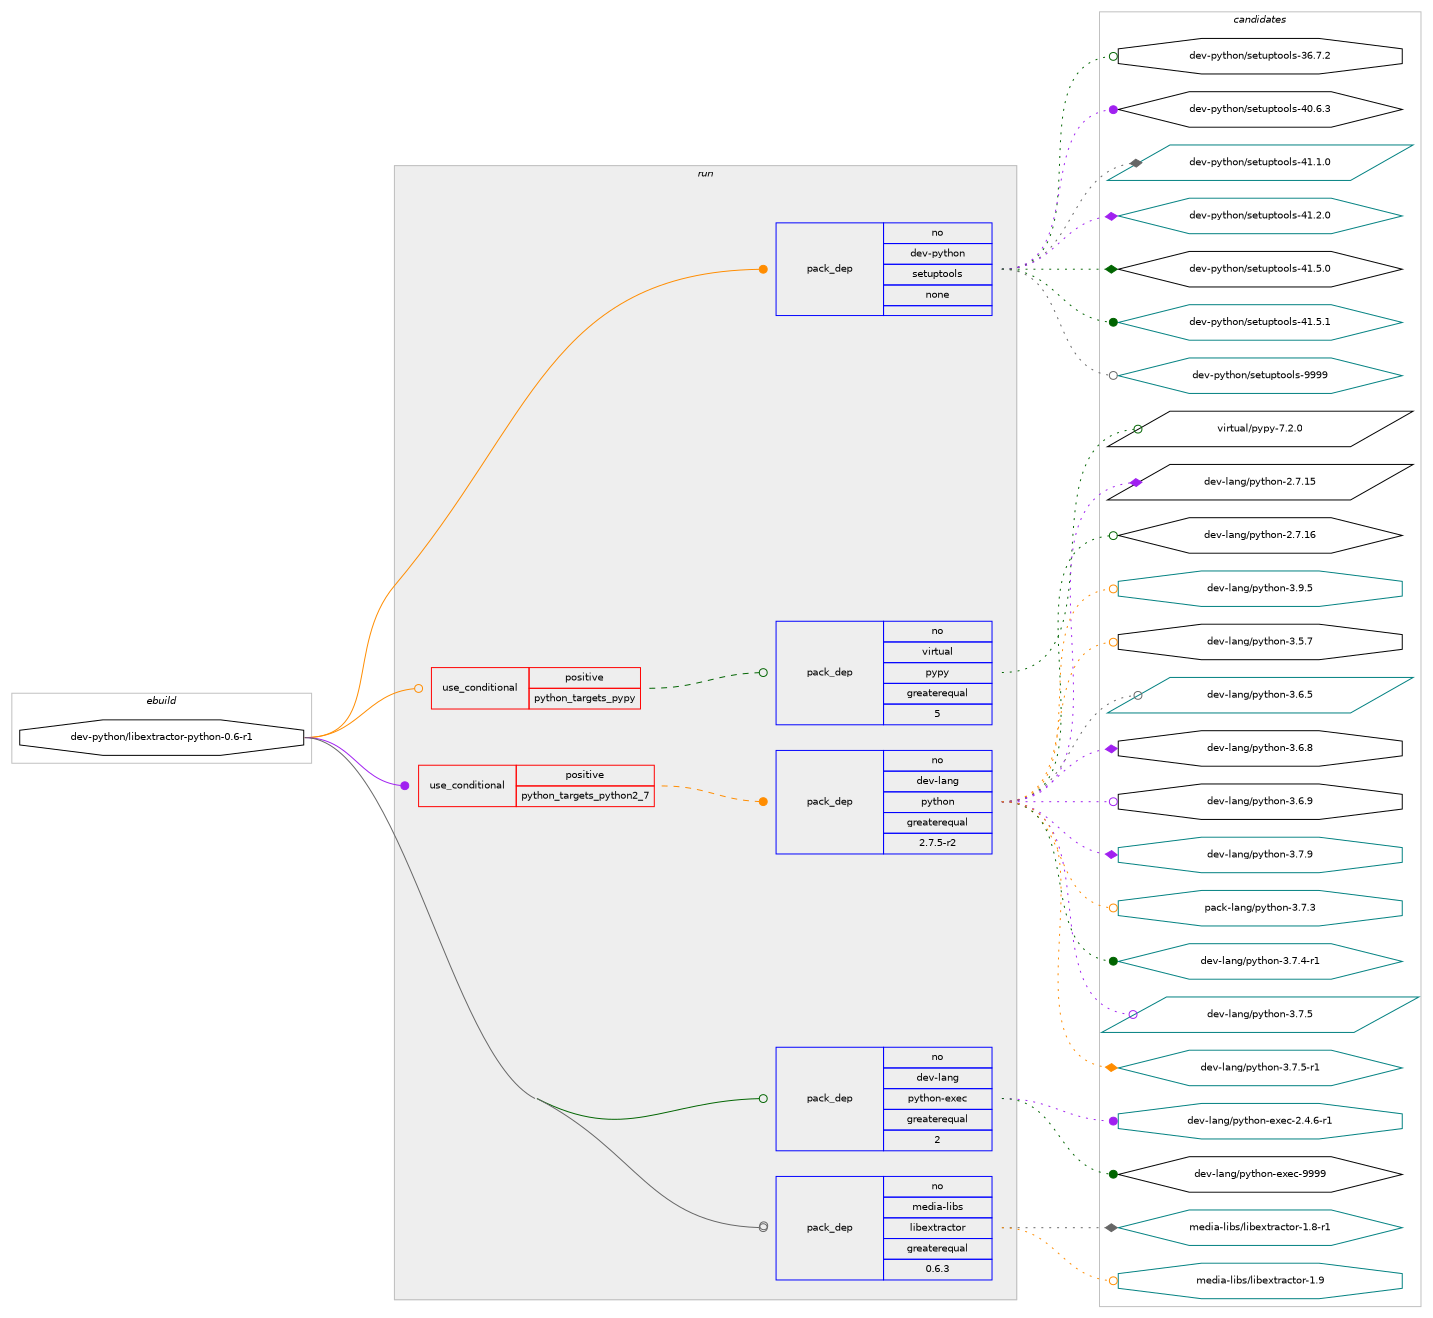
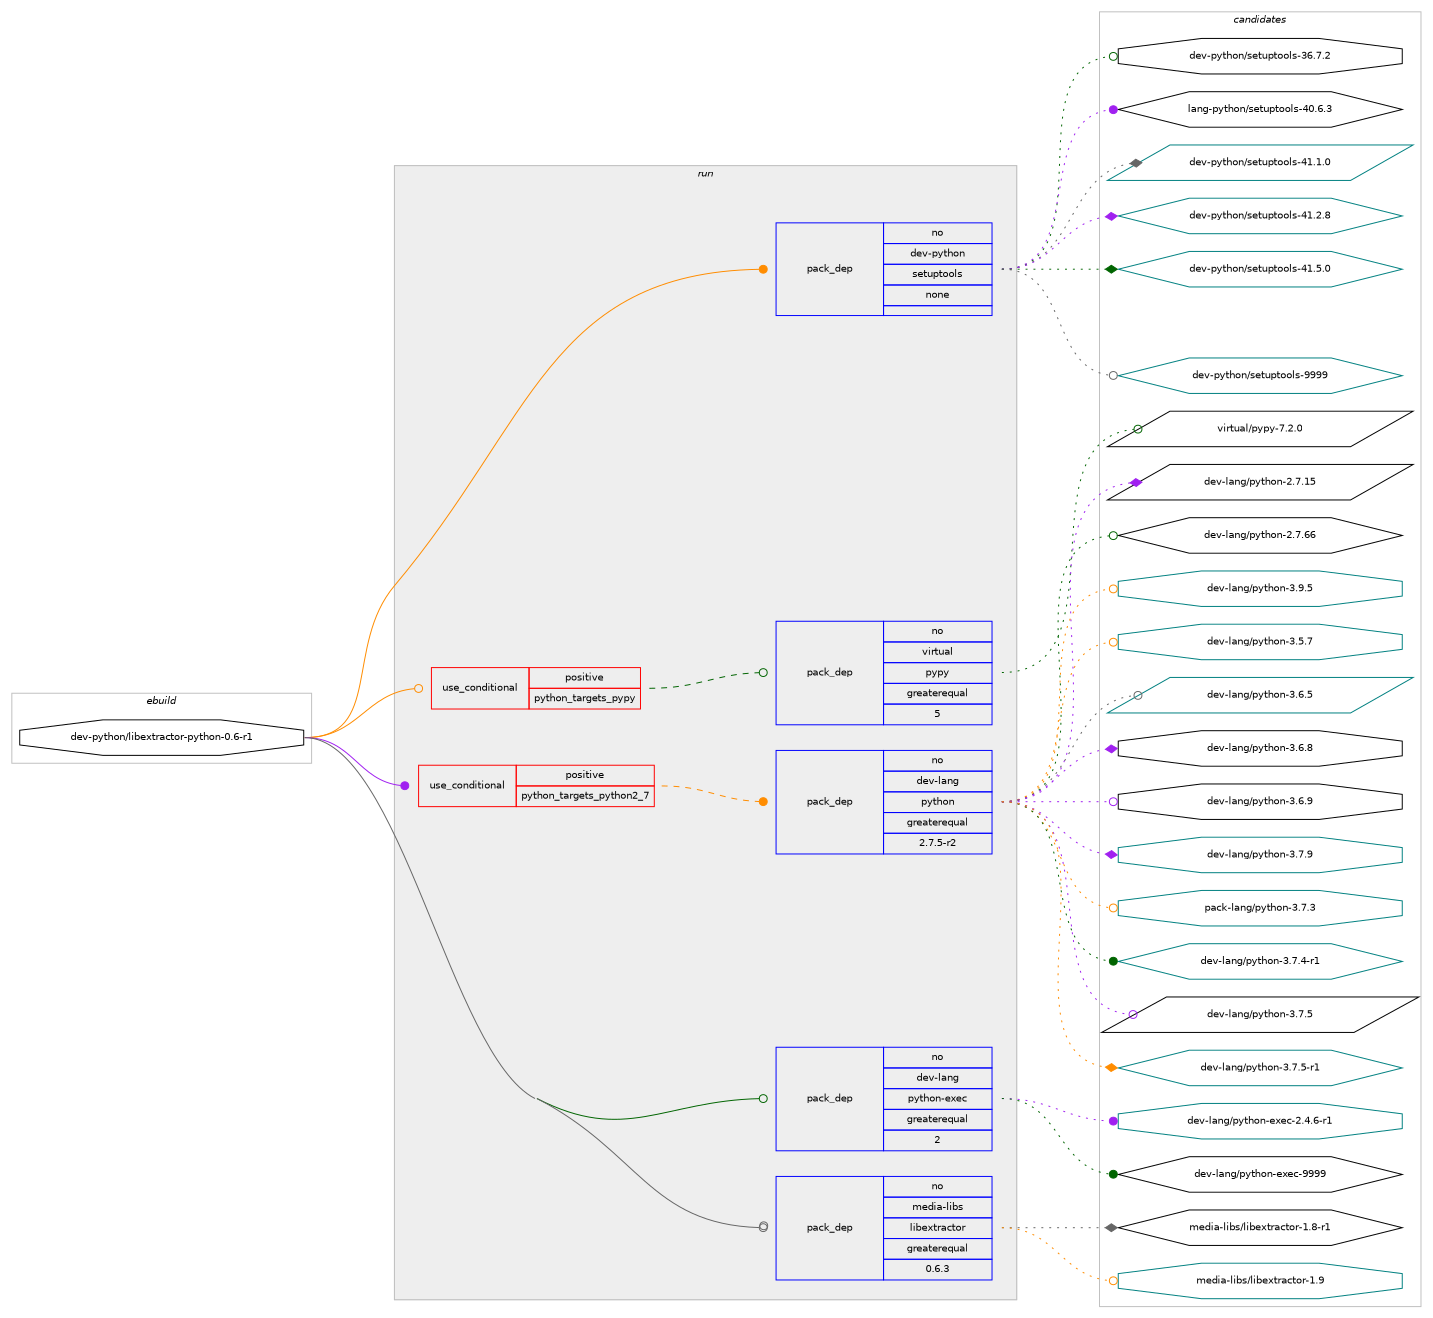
node "dev-python/setuptools-40.6.3": label "dev-python/setuptools-40.6.3" -> "lang-python/setuptools-40.6.3"
node "dev-python/setuptools-41.2.0": label "dev-python/setuptools-41.2.0" -> "dev-python/setuptools-41.2.8"
node "dev-python/setuptools-41.5.0": color black -> teal
node "dev-python/setuptools-41.5.1": removed
node "dev-lang/python-2.7.16": label "dev-lang/python-2.7.16" -> "dev-lang/python-2.7.66"
node "dev-lang/python-3.5.7": color black -> teal
node "dev-lang/python-3.7.5": color teal -> black
node "media-libs/libextractor-1.8-r1": color teal -> black
